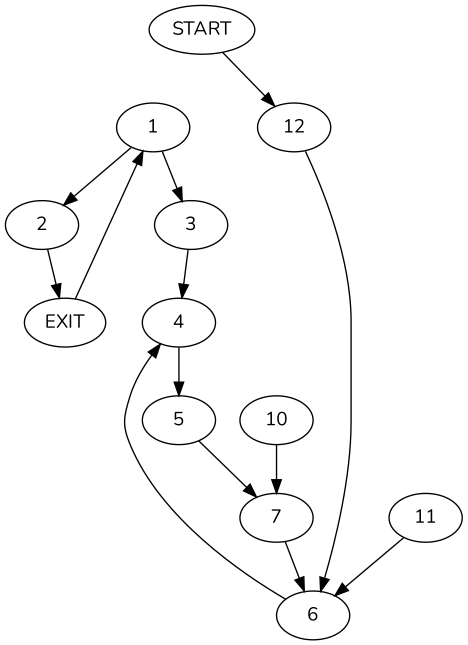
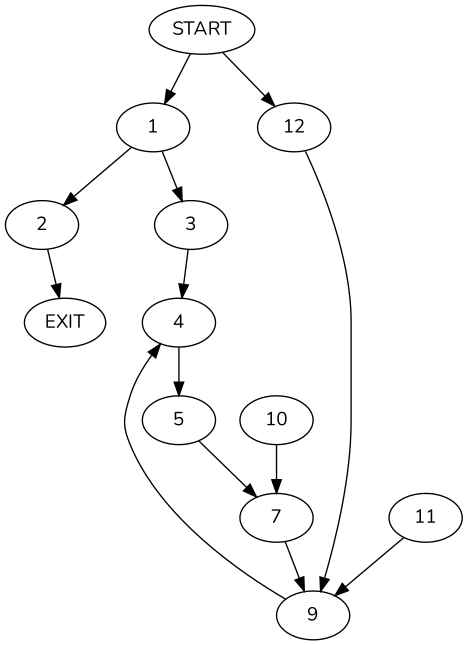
edge "EXIT" -> "1": now "START" -> "1"
node "6": label "6" -> "9"
